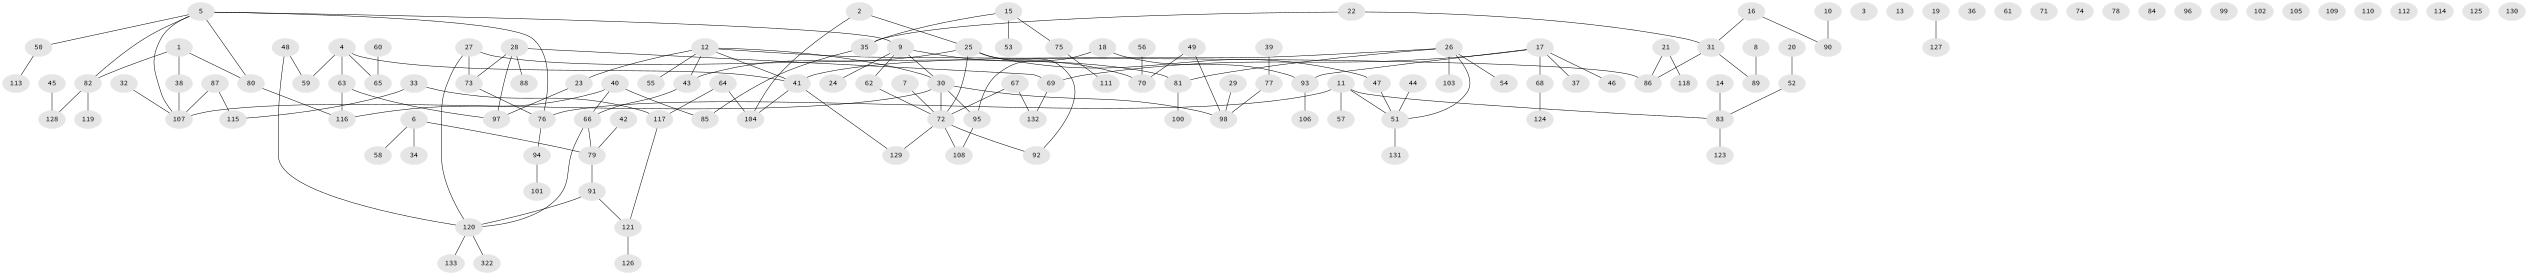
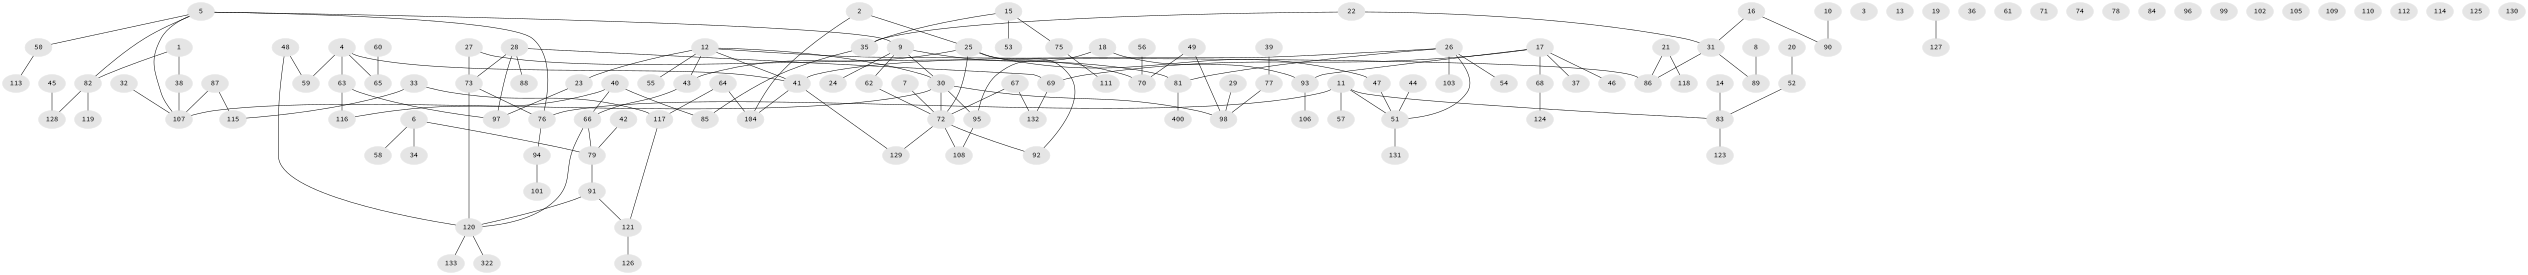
node "80": removed
node "100": label "100" -> "400"
edge "27" -- "120": now "73" -- "120"
